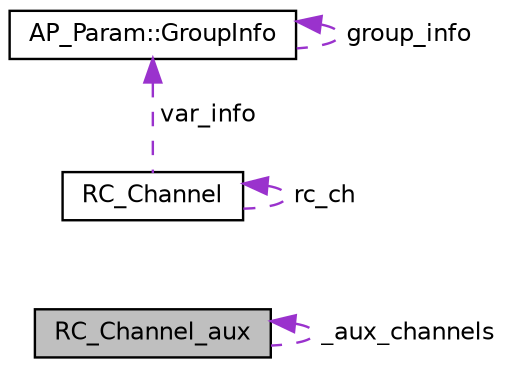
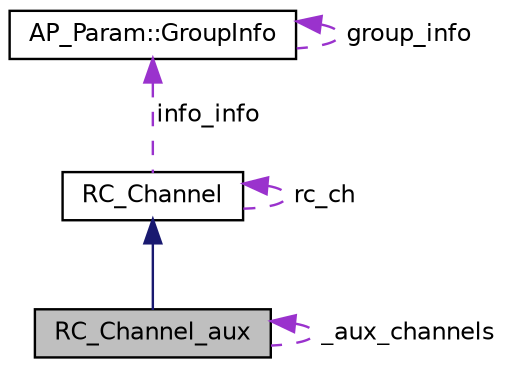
edge "RC_Channel" -> "AP_Param::GroupInfo": label " var_info" -> " info_info"
edge "RC_Channel_aux" -> "RC_Channel": added
